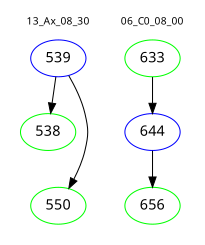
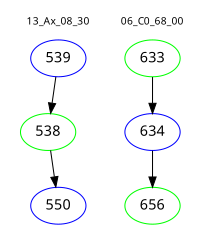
cluster "06_C0_08_00": label "06_C0_08_00" -> "06_C0_68_00"
edge "539" -> "550": now "538" -> "550"
node "644": label "644" -> "634"
node "550": color green -> blue
